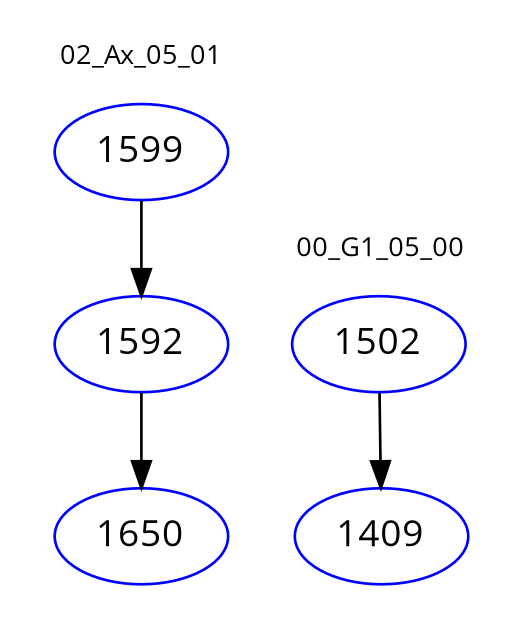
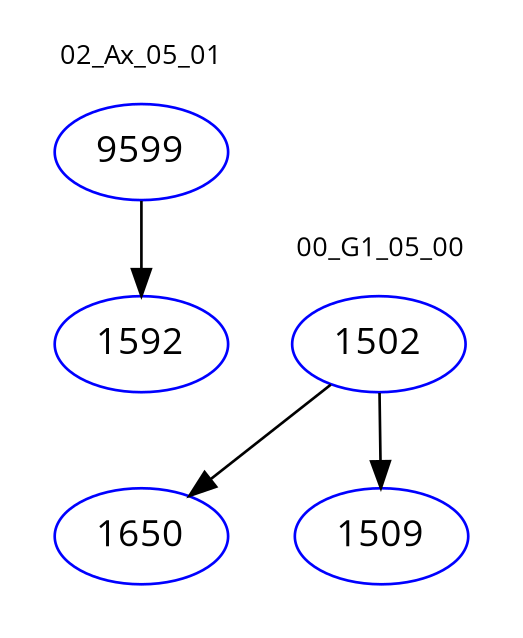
node "1599": label "1599" -> "9599"
edge "1592" -> "1650": now "1502" -> "1650"
node "1409": label "1409" -> "1509"
